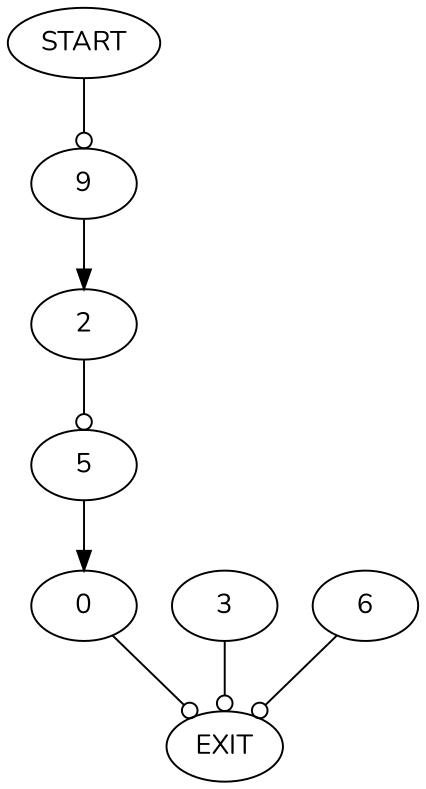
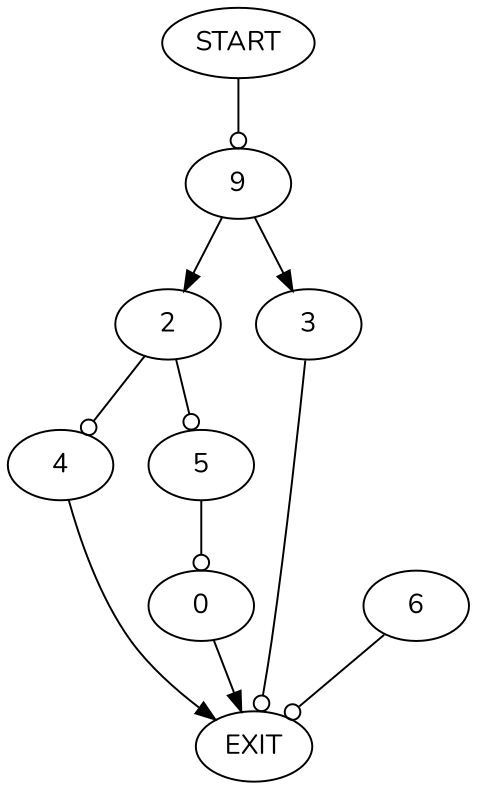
edge "9" -> "3": added
node "4": added
edge "5" -> "0": arrowhead normal -> odot
edge "0" -> "EXIT": arrowhead odot -> normal
